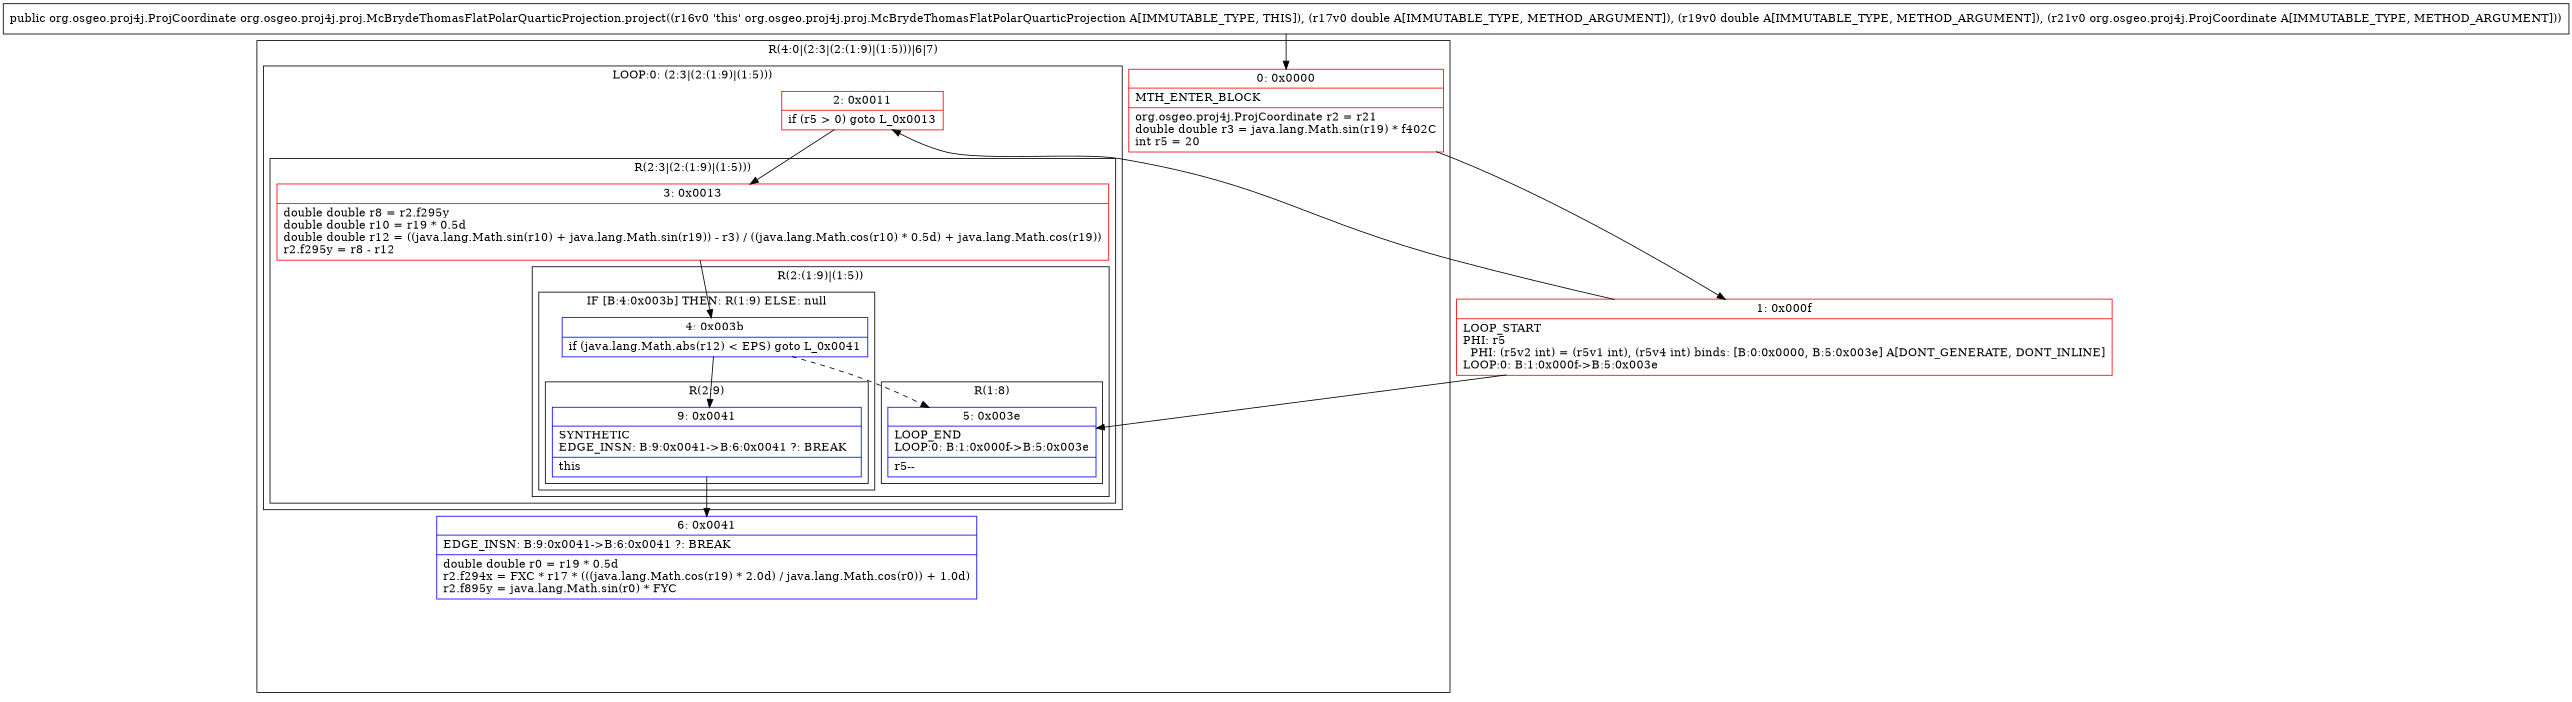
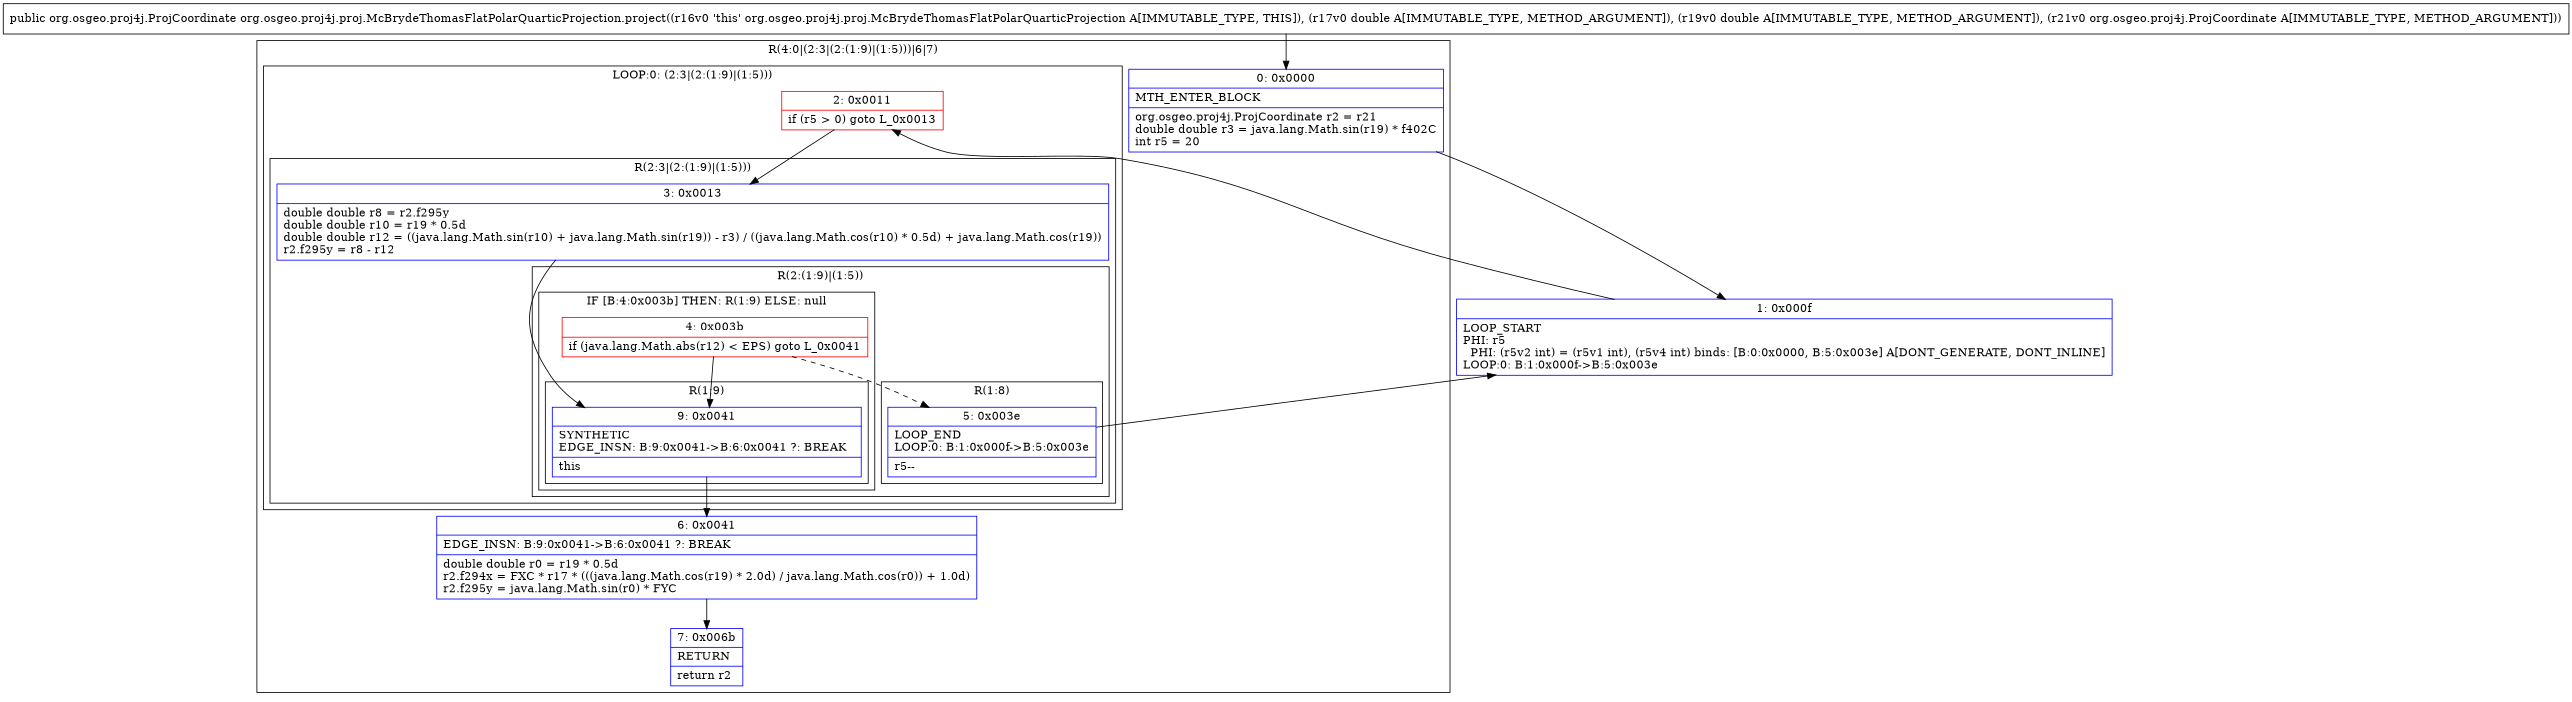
node "0: 0x0000": color red -> blue
node "3: 0x0013": color red -> blue
edge "3: 0x0013" -> "4: 0x003b": now "3: 0x0013" -> "9: 0x0041"
node "4: 0x003b": color blue -> red
node "1: 0x000f": color red -> blue
cluster "R(2:9)": label "R(2:9)" -> "R(1:9)"
edge "1: 0x000f" -> "5: 0x003e": reversed
node "6: 0x0041": text "r2.f895y = java.lang.Math.sin(r0) * FYC" -> "r2.f295y = java.lang.Math.sin(r0) * FYC"
node "7: 0x006b": added
